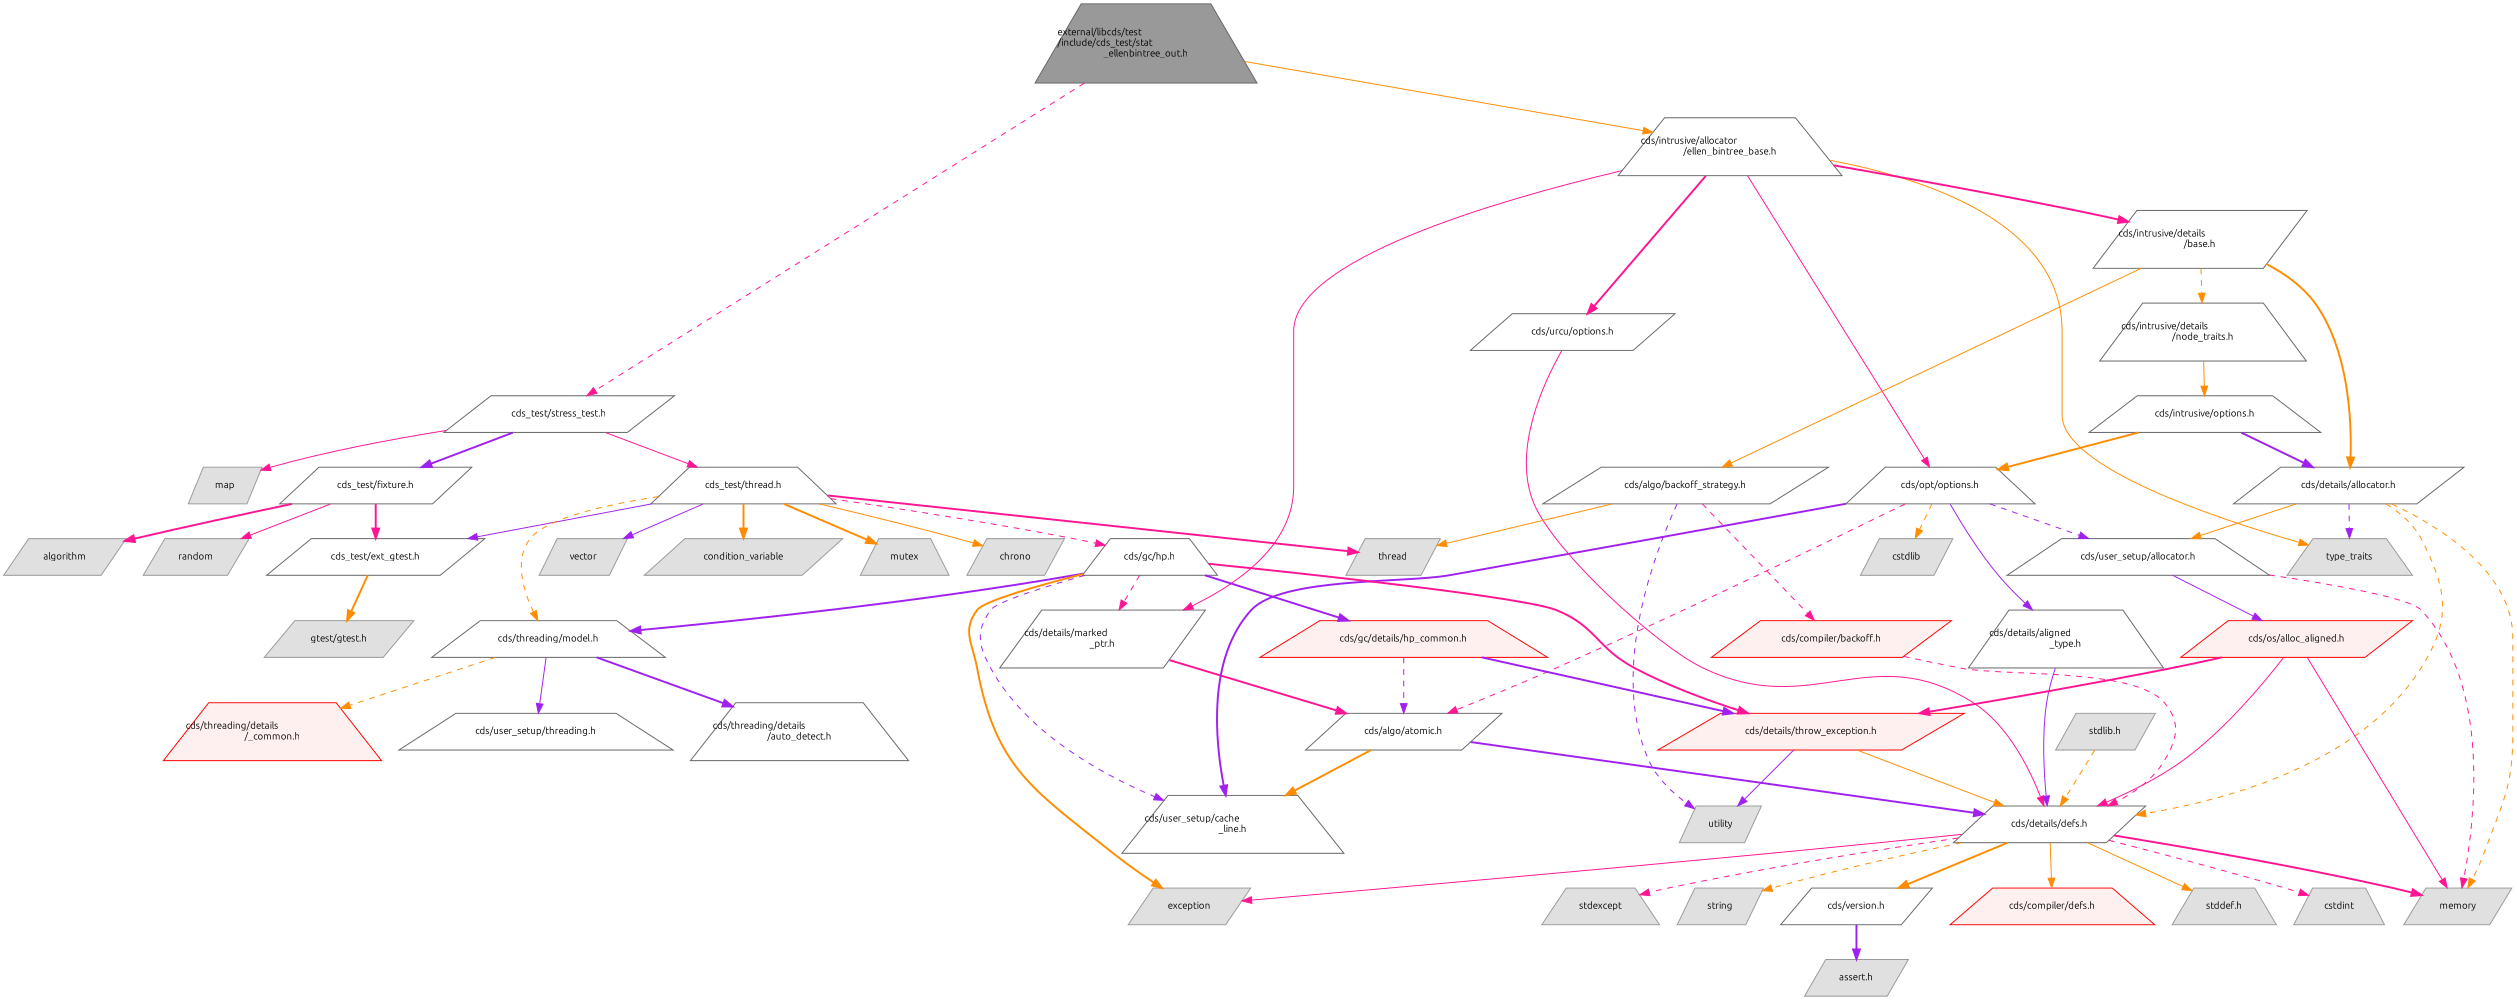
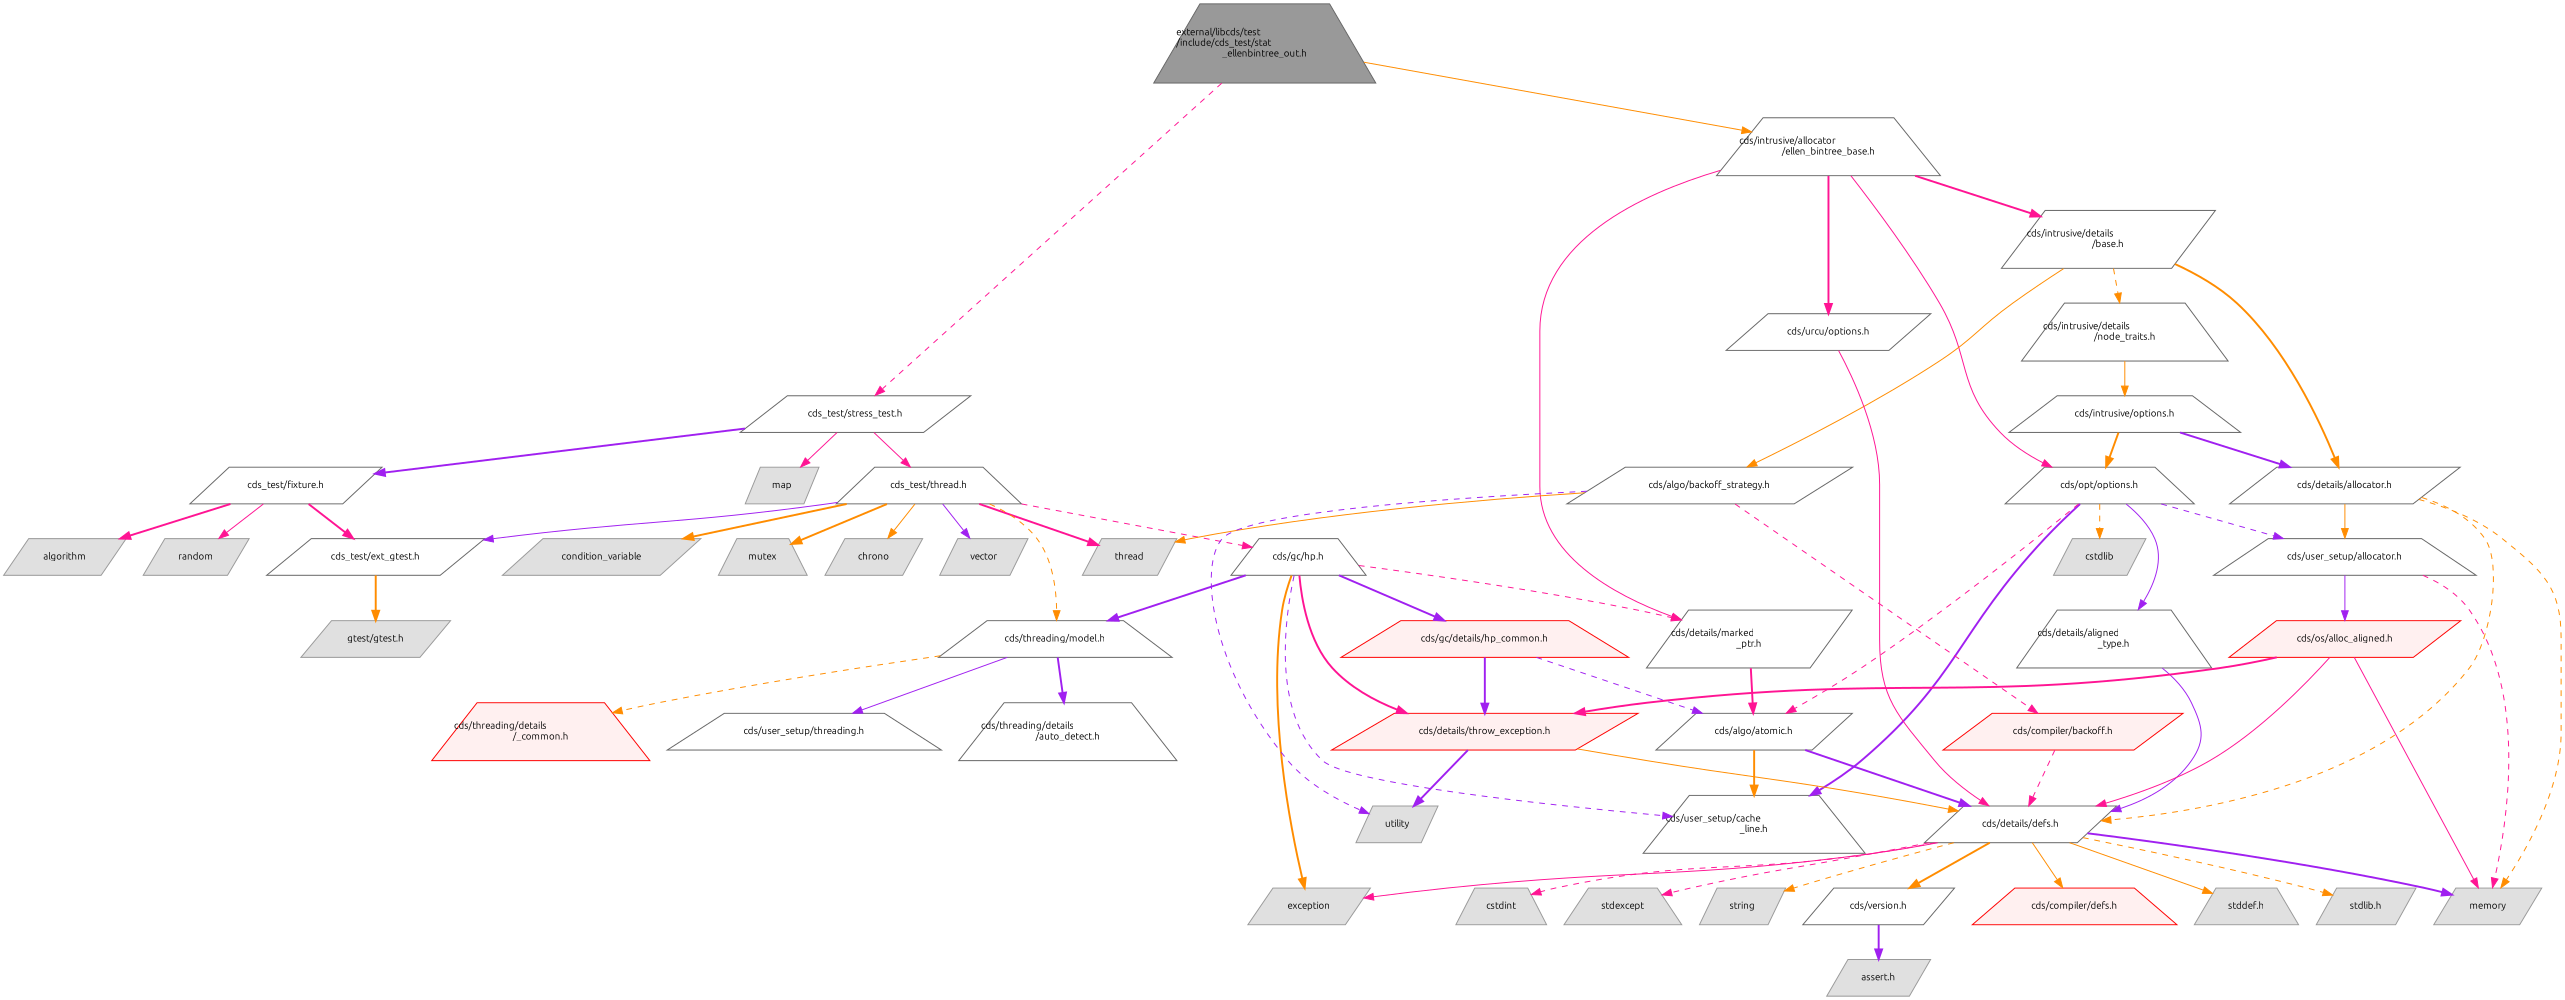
node "type_traits": removed
edge "cds/details/throw_exception.h" -> "utility": style solid -> bold
edge "stdlib.h" -> "cds/details/defs.h": reversed
edge "cds/details/defs.h" -> "memory": color deeppink -> purple
